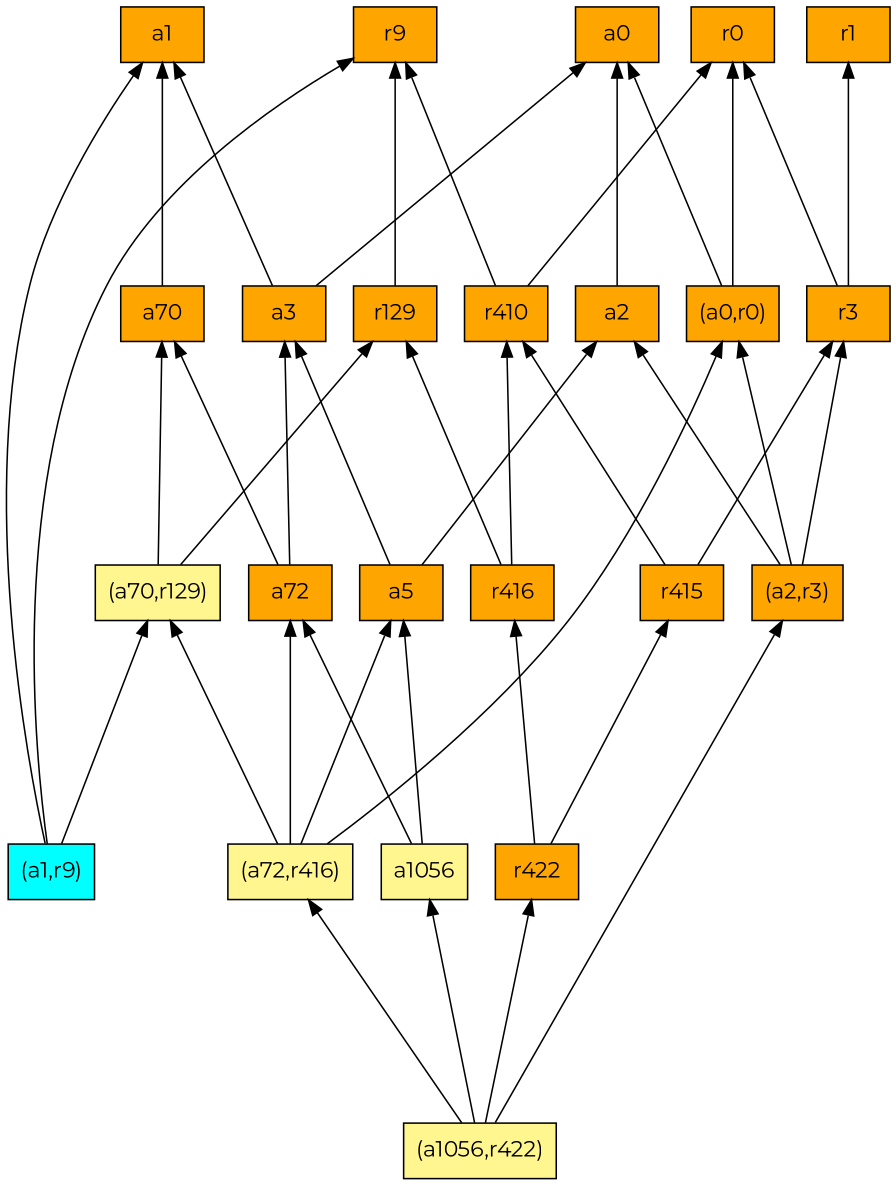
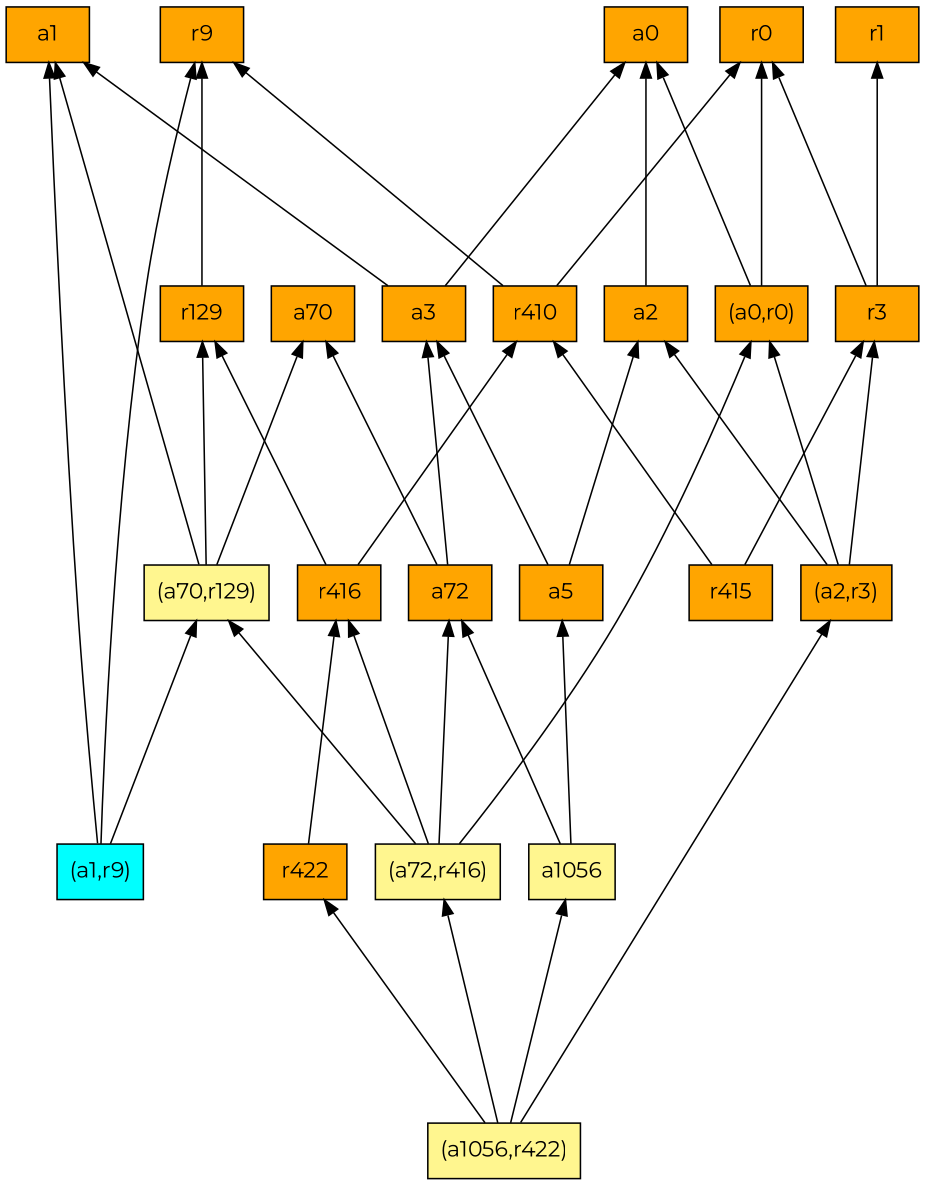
edge "a70" -> "a1": now "(a70,r129)" -> "a1"
edge "r422" -> "r415": removed
edge "(a72,r416)" -> "a5": now "(a72,r416)" -> "r416"
